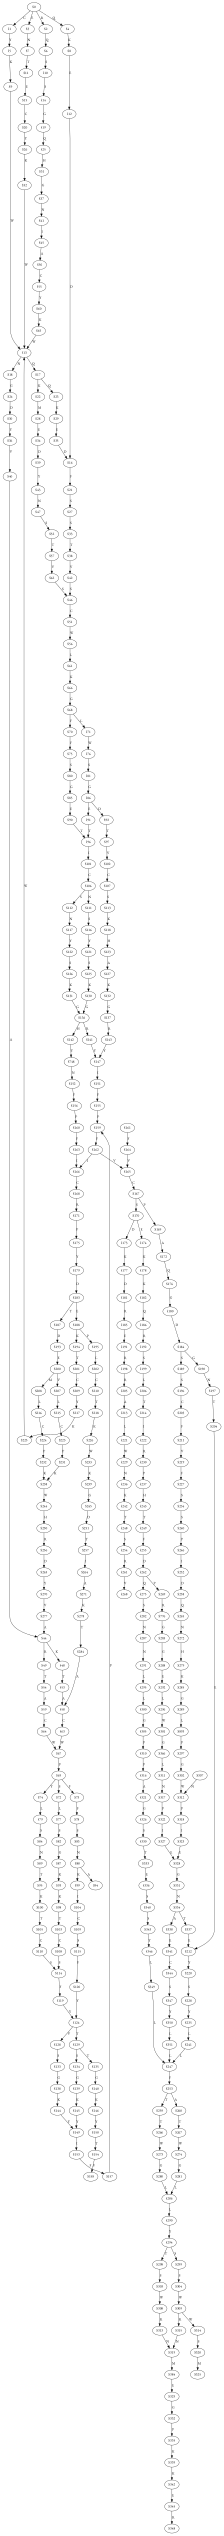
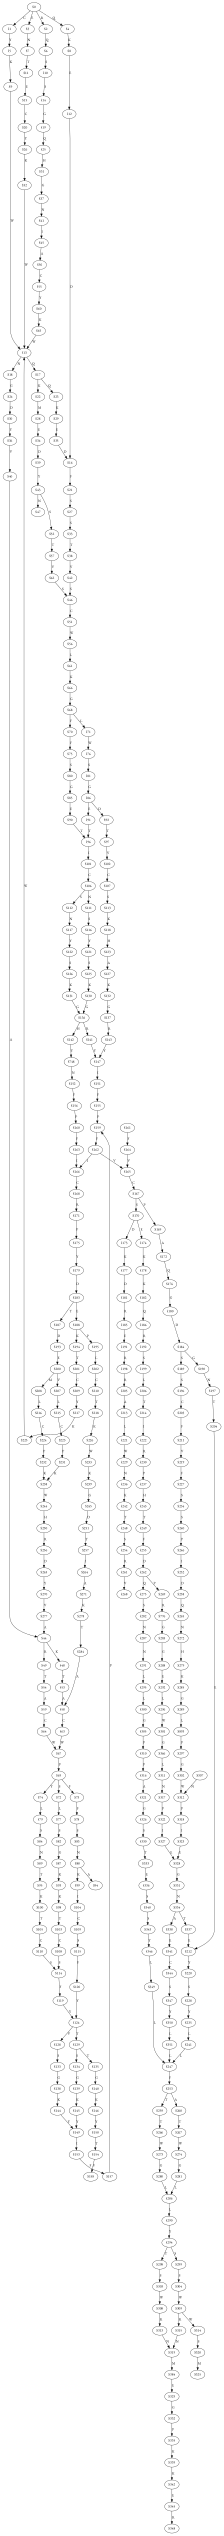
edge "S47" -> "S52": now "S43" -> "S52"
